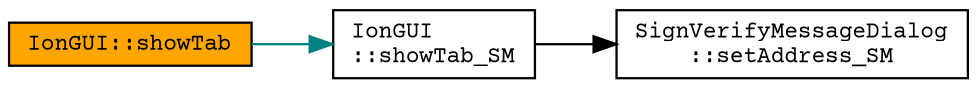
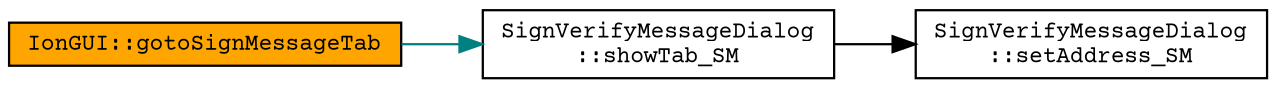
node "IonGUI::showTab": label "IonGUI::showTab" -> "IonGUI::gotoSignMessageTab"
node "IonGUI ::showTab_SM": label "IonGUI ::showTab_SM" -> "SignVerifyMessageDialog ::showTab_SM"
